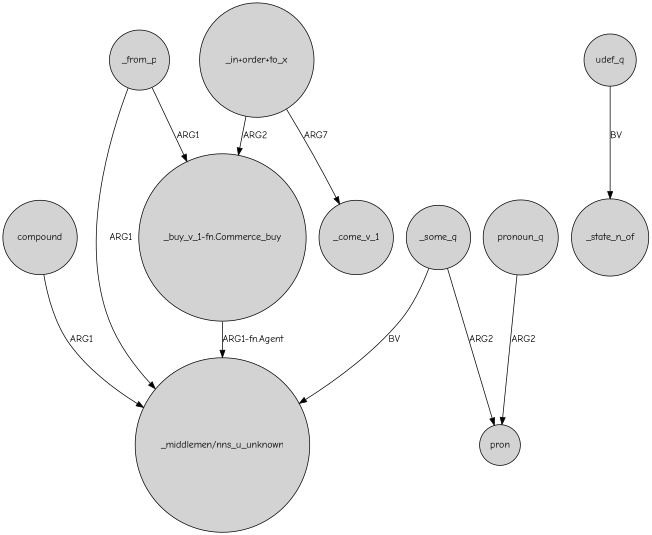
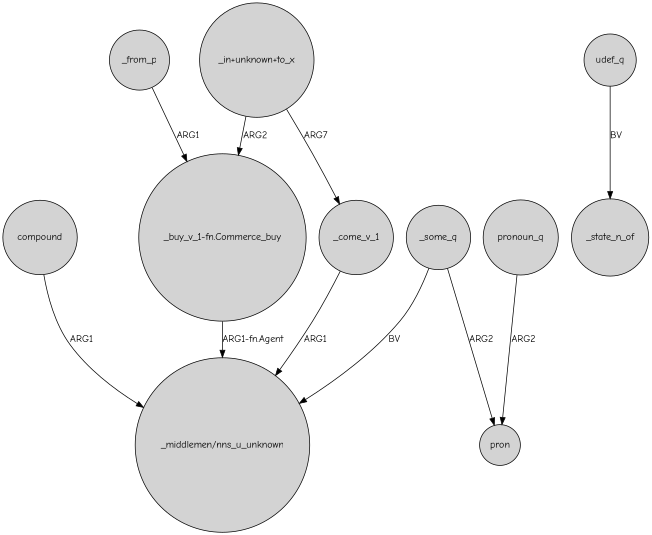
node "_in+order+to_x": label "_in+order+to_x" -> "_in+unknown+to_x"
edge "_from_p" -> "_middlemen/nns_u_unknown": now "_come_v_1" -> "_middlemen/nns_u_unknown"
